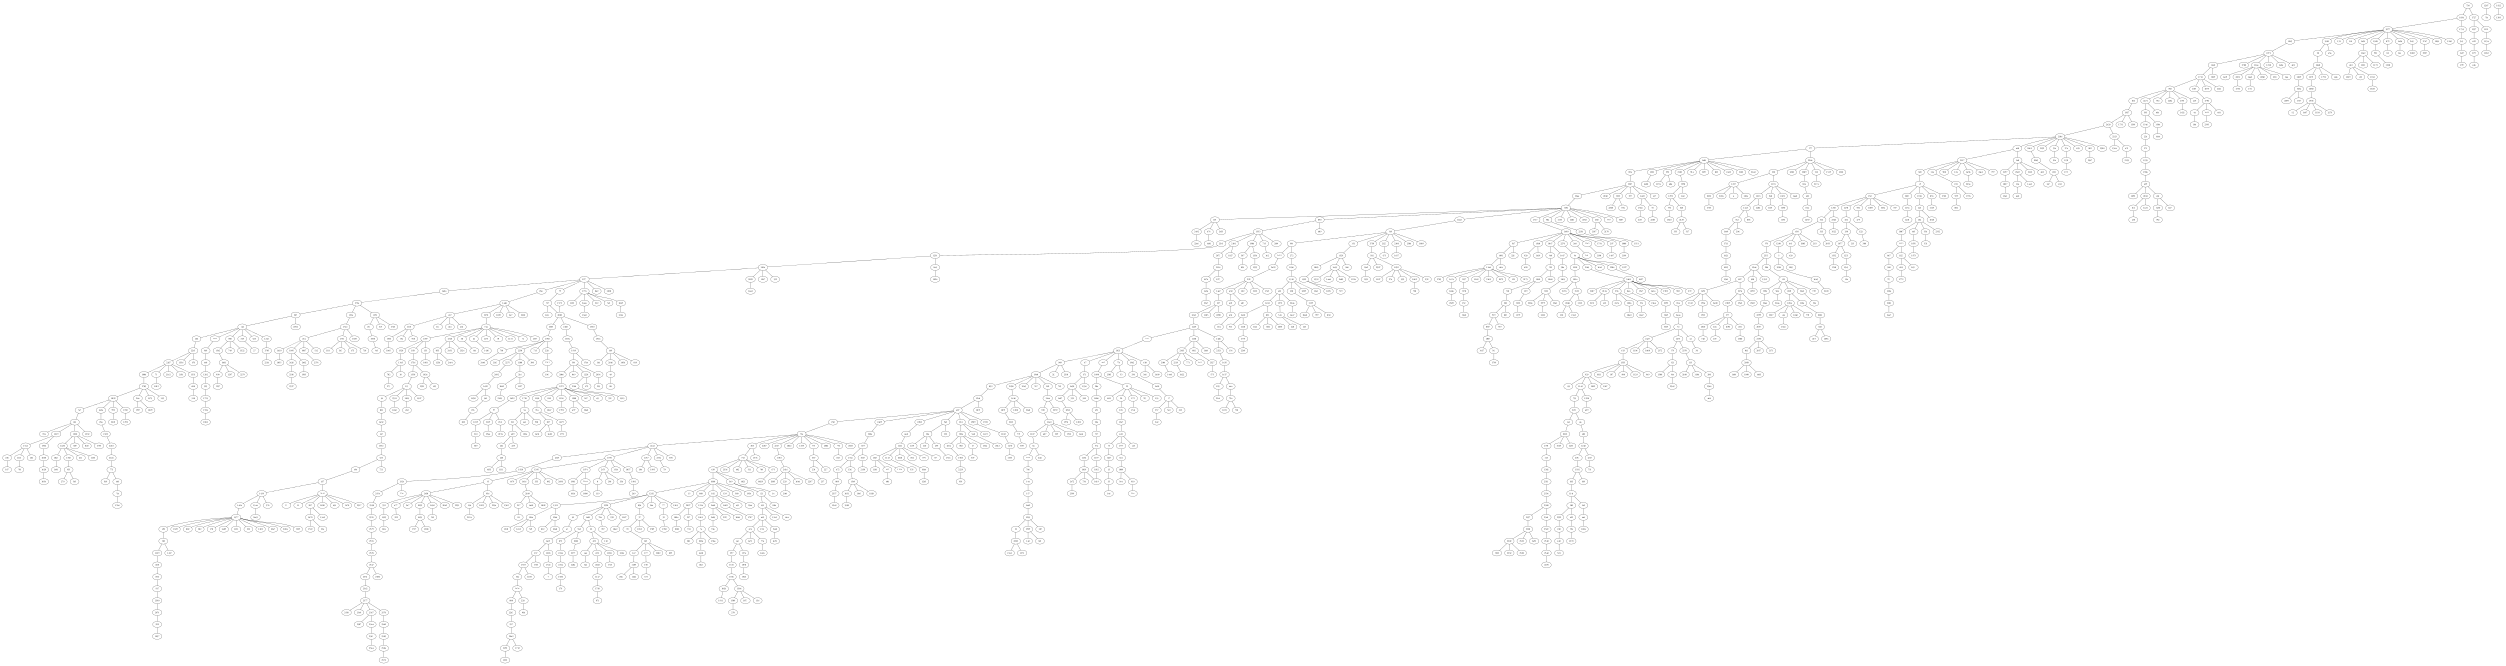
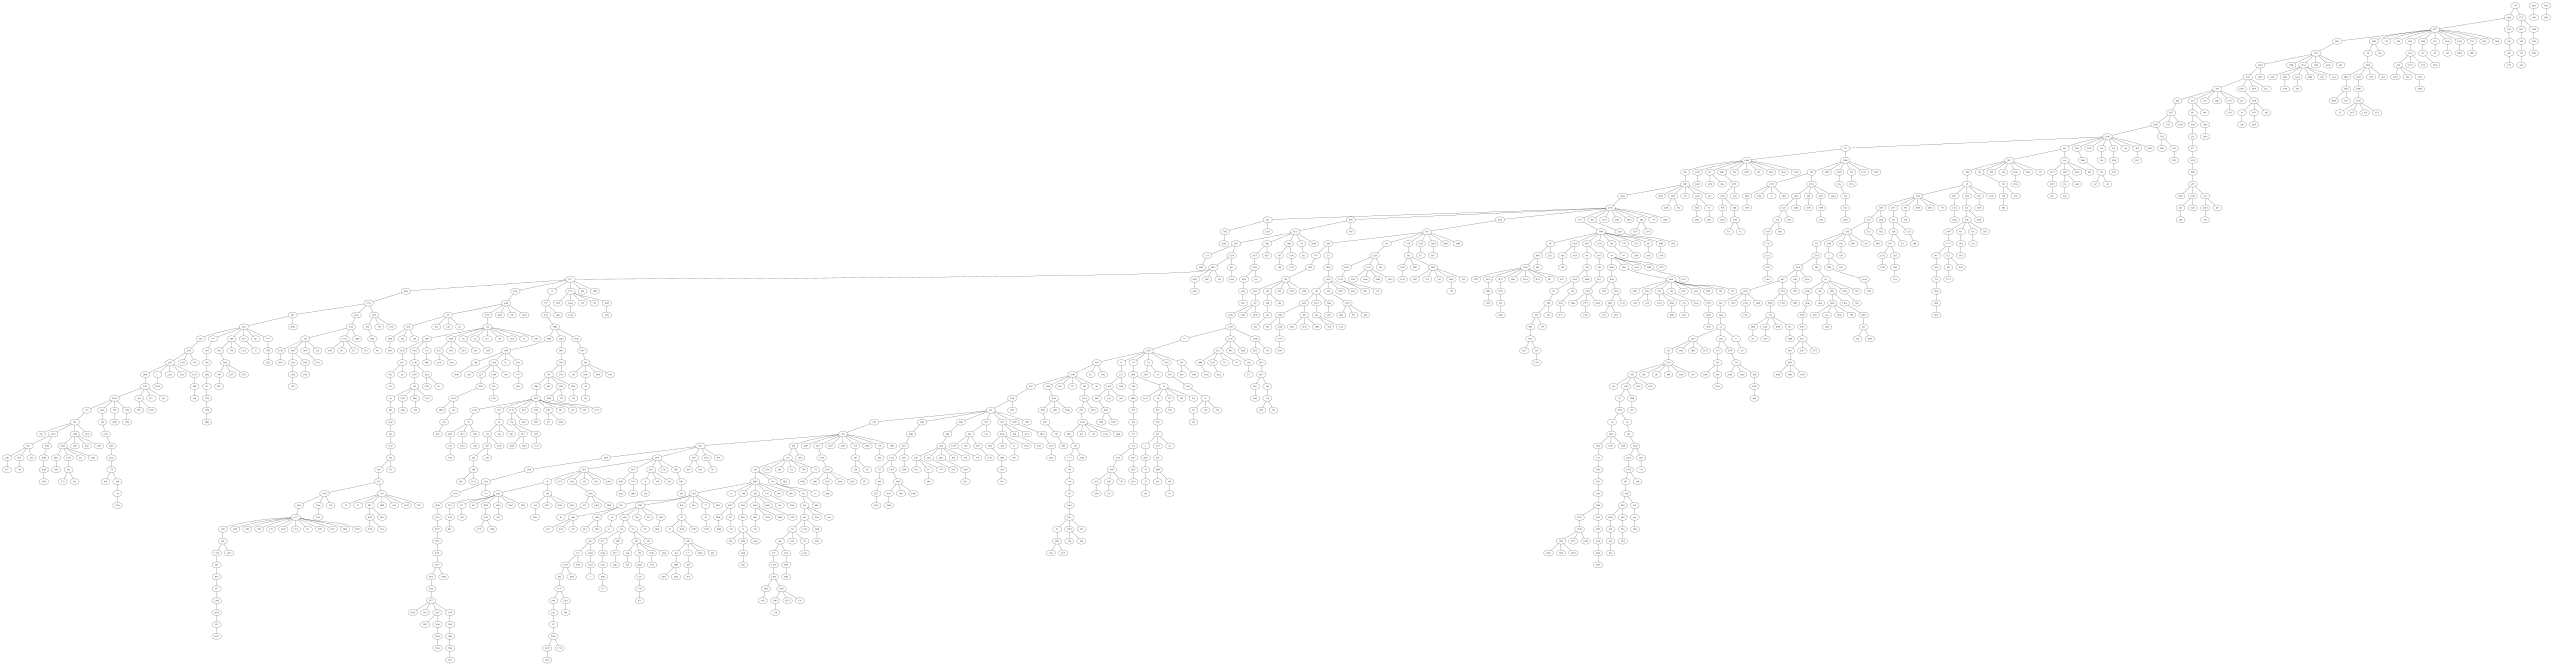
edge "698" -- "674": now "2345" -- "674"
edge "737" -- "2082": now "737" -- "1572"
edge "216" -- "1862": removed
edge "1819" -- "1419": now "1819" -- "1287"
